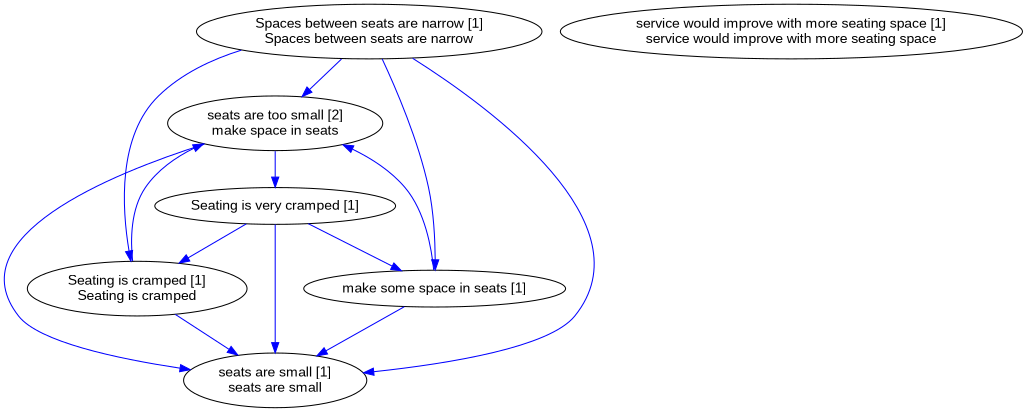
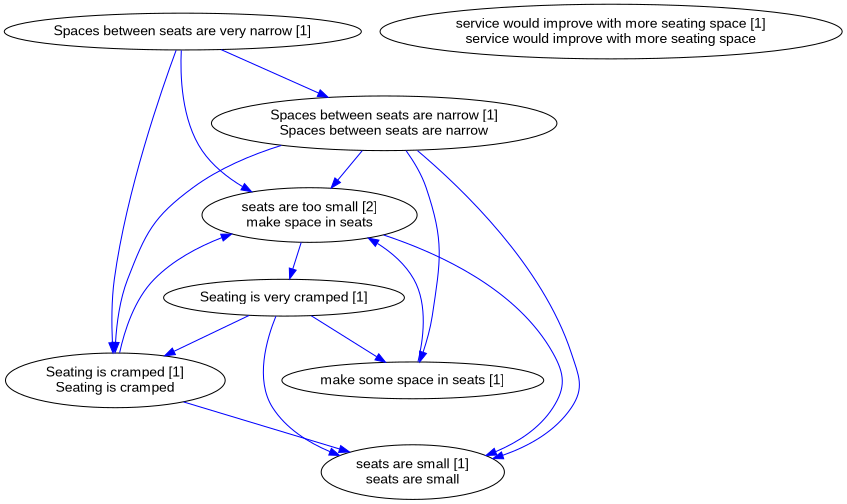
node "Spaces between seats are very narrow [1]": added
edge "make some space in seats [1]" -> "seats are small [1] seats are small": removed
